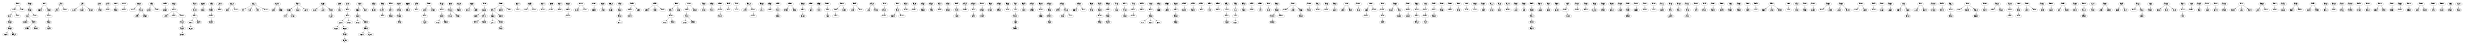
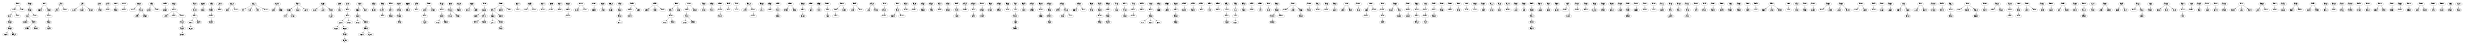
edge "9088+" -> "1484+": now "9059-" -> "1484+"
